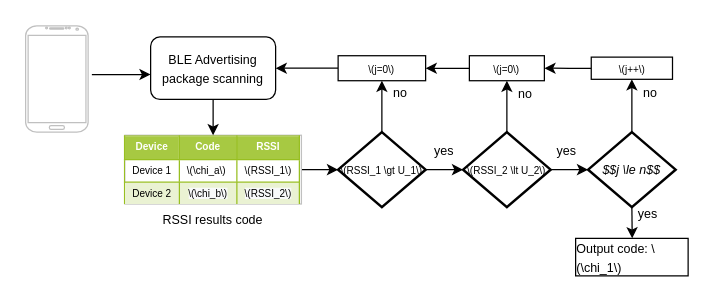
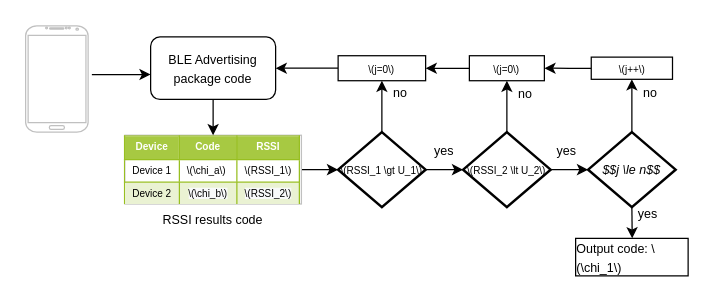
node "BLE Advertising package scanning": label "BLE Advertising package scanning" -> "BLE Advertising package code"
